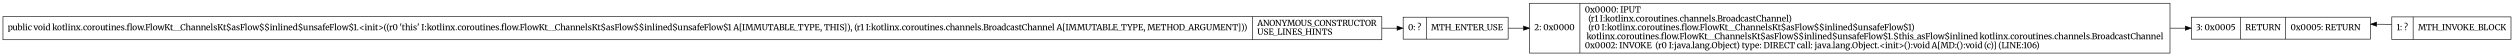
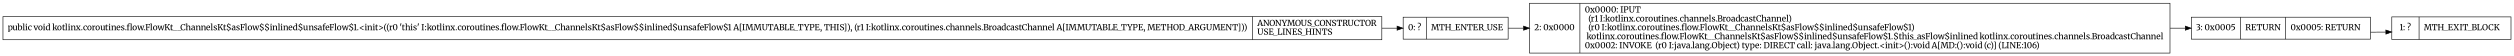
edge "1: ?" -> "3: 0x0005": reversed
node "1: ?": text "MTH_INVOKE_BLOCK" -> "MTH_EXIT_BLOCK"
